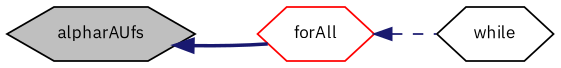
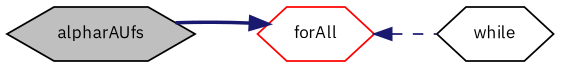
edge "forAll" -> "alpharAUfs": reversed
